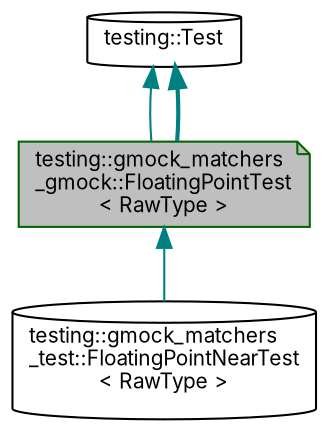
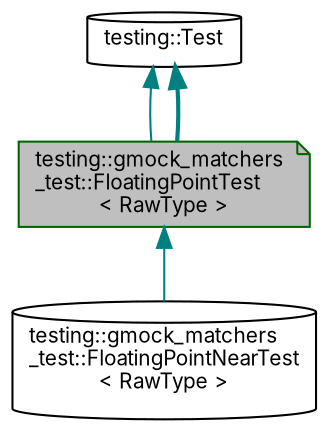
node "testing::gmock_matchers _gmock::FloatingPointTest < RawType >": label "testing::gmock_matchers _gmock::FloatingPointTest < RawType >" -> "testing::gmock_matchers _test::FloatingPointTest < RawType >"
